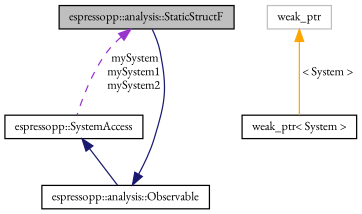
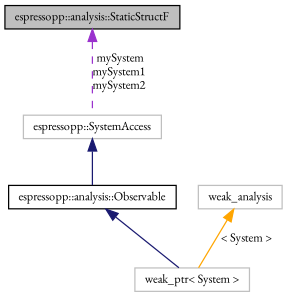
node "weak_ptr": label "weak_ptr" -> "weak_analysis"
edge "espressopp::analysis::StaticStructF" -> "espressopp::analysis::Observable": now "weak_ptr< System >" -> "espressopp::analysis::Observable"
node "espressopp::SystemAccess": color black -> grey75
node "weak_ptr< System >": color black -> grey75
